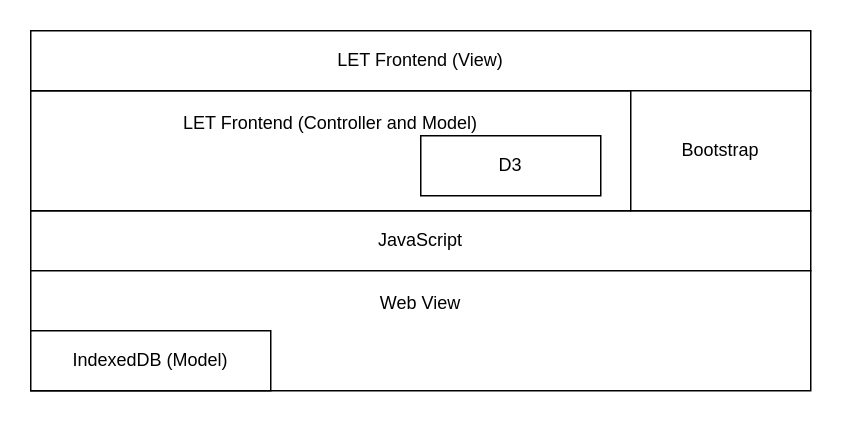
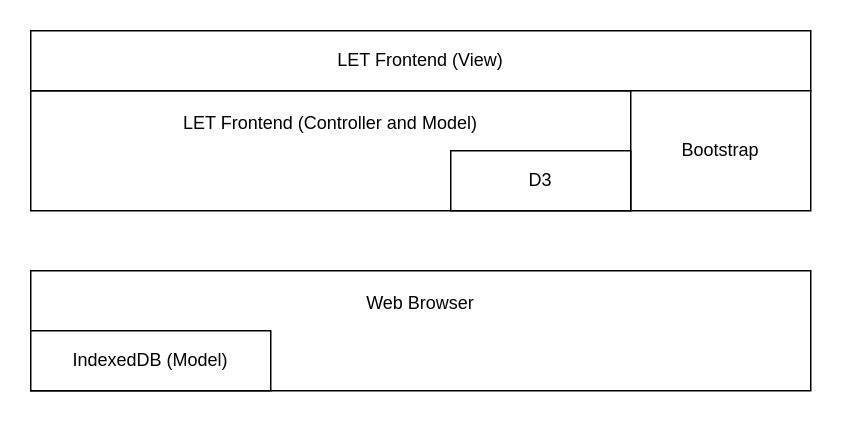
node "D3": moved (511, 166) -> (541, 181)
node "JavaScript": removed
node "Web View": label "Web View" -> "Web Browser"
